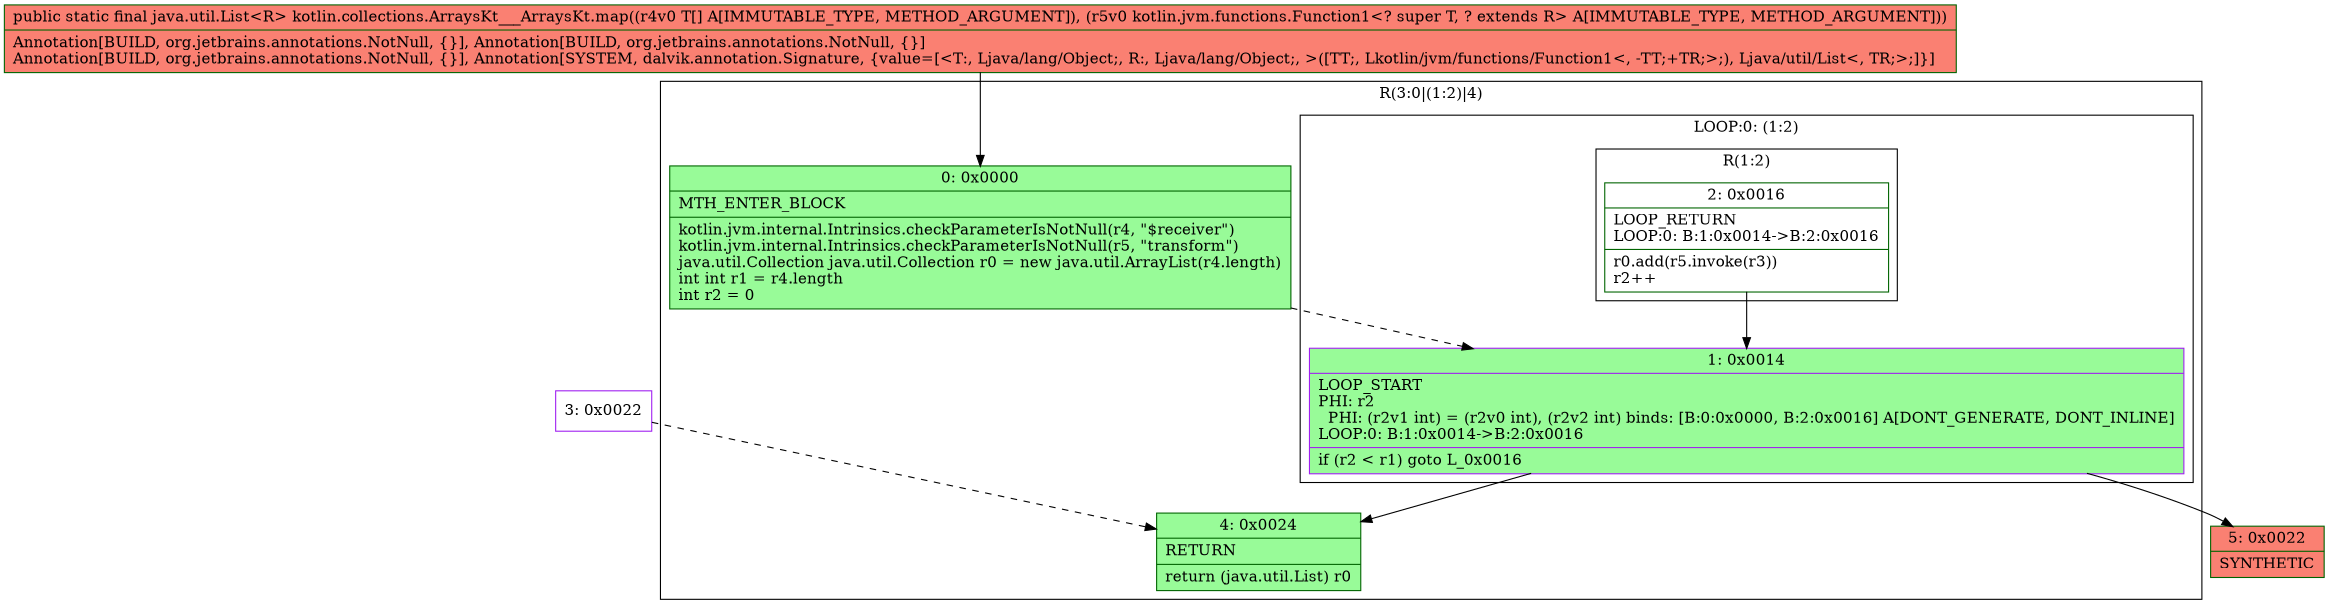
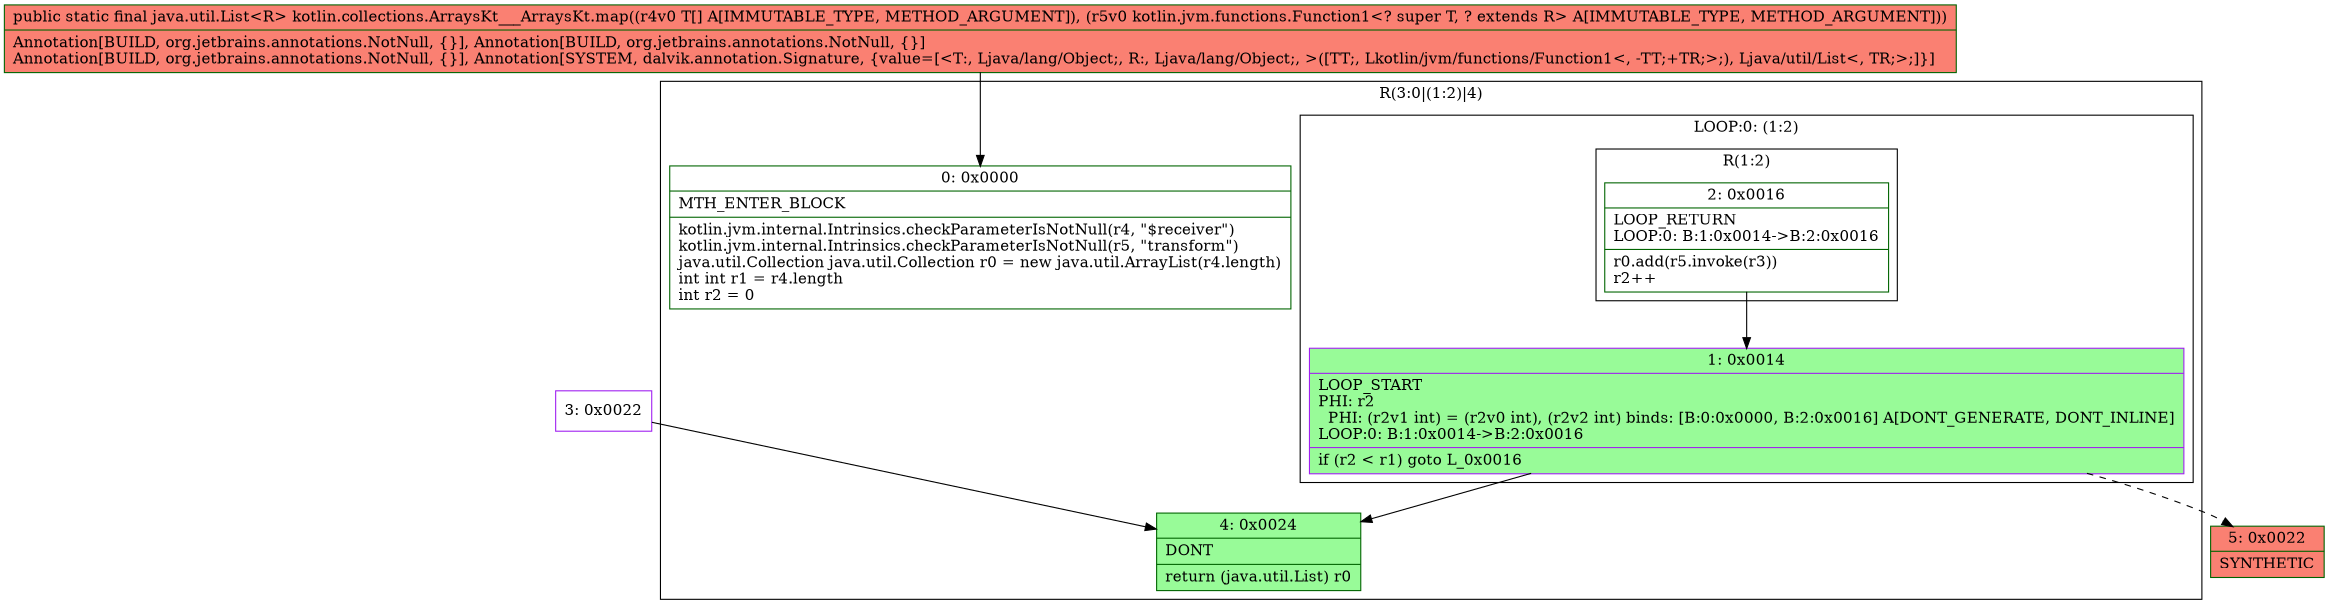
node "0: 0x0000": fillcolor palegreen -> white
edge "0: 0x0000" -> "1: 0x0014": removed
edge "3: 0x0022" -> "4: 0x0024": style dashed -> solid
edge "1: 0x0014" -> "5: 0x0022": style solid -> dashed
node "4: 0x0024": text "RETURN" -> "DONT"
